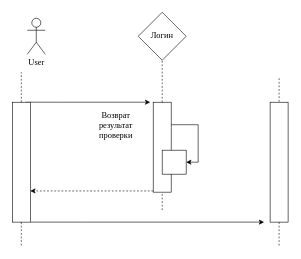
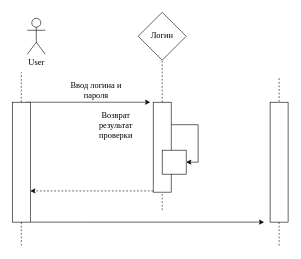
node "Ввод логина и пароля": added
